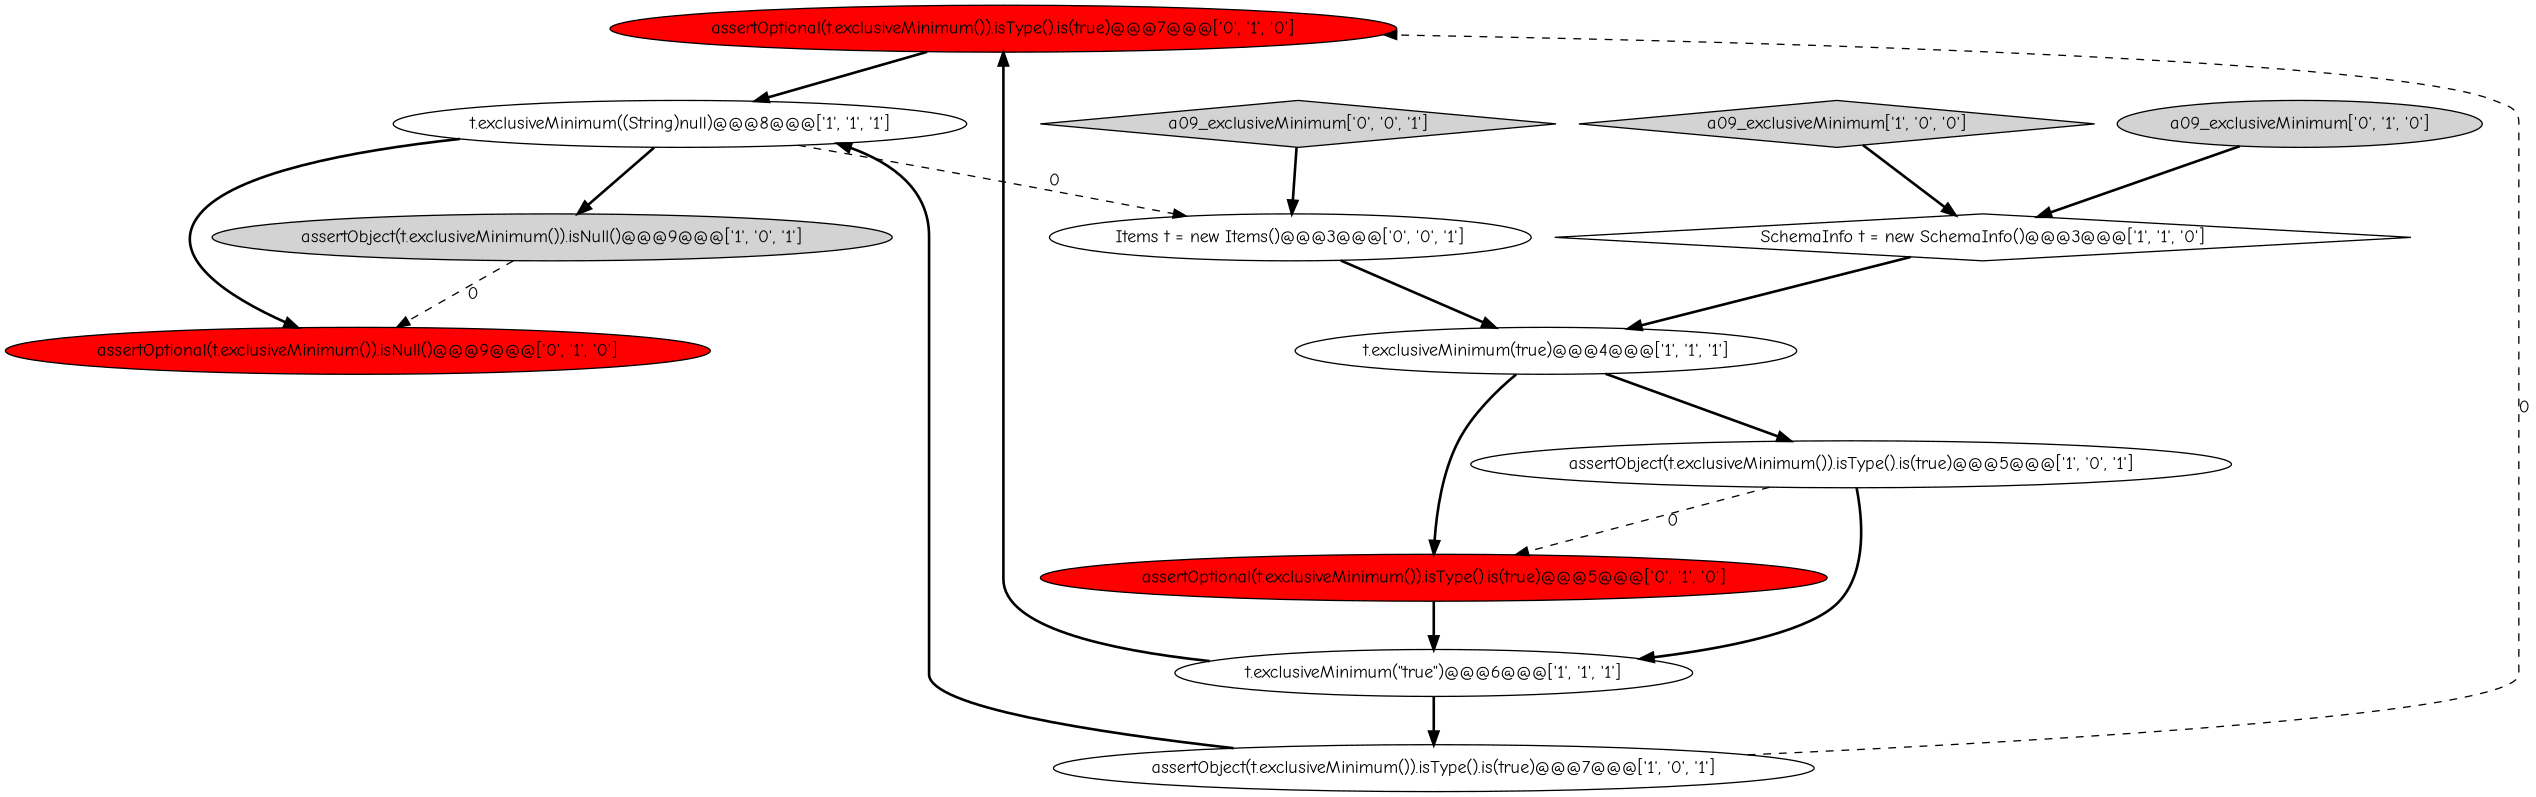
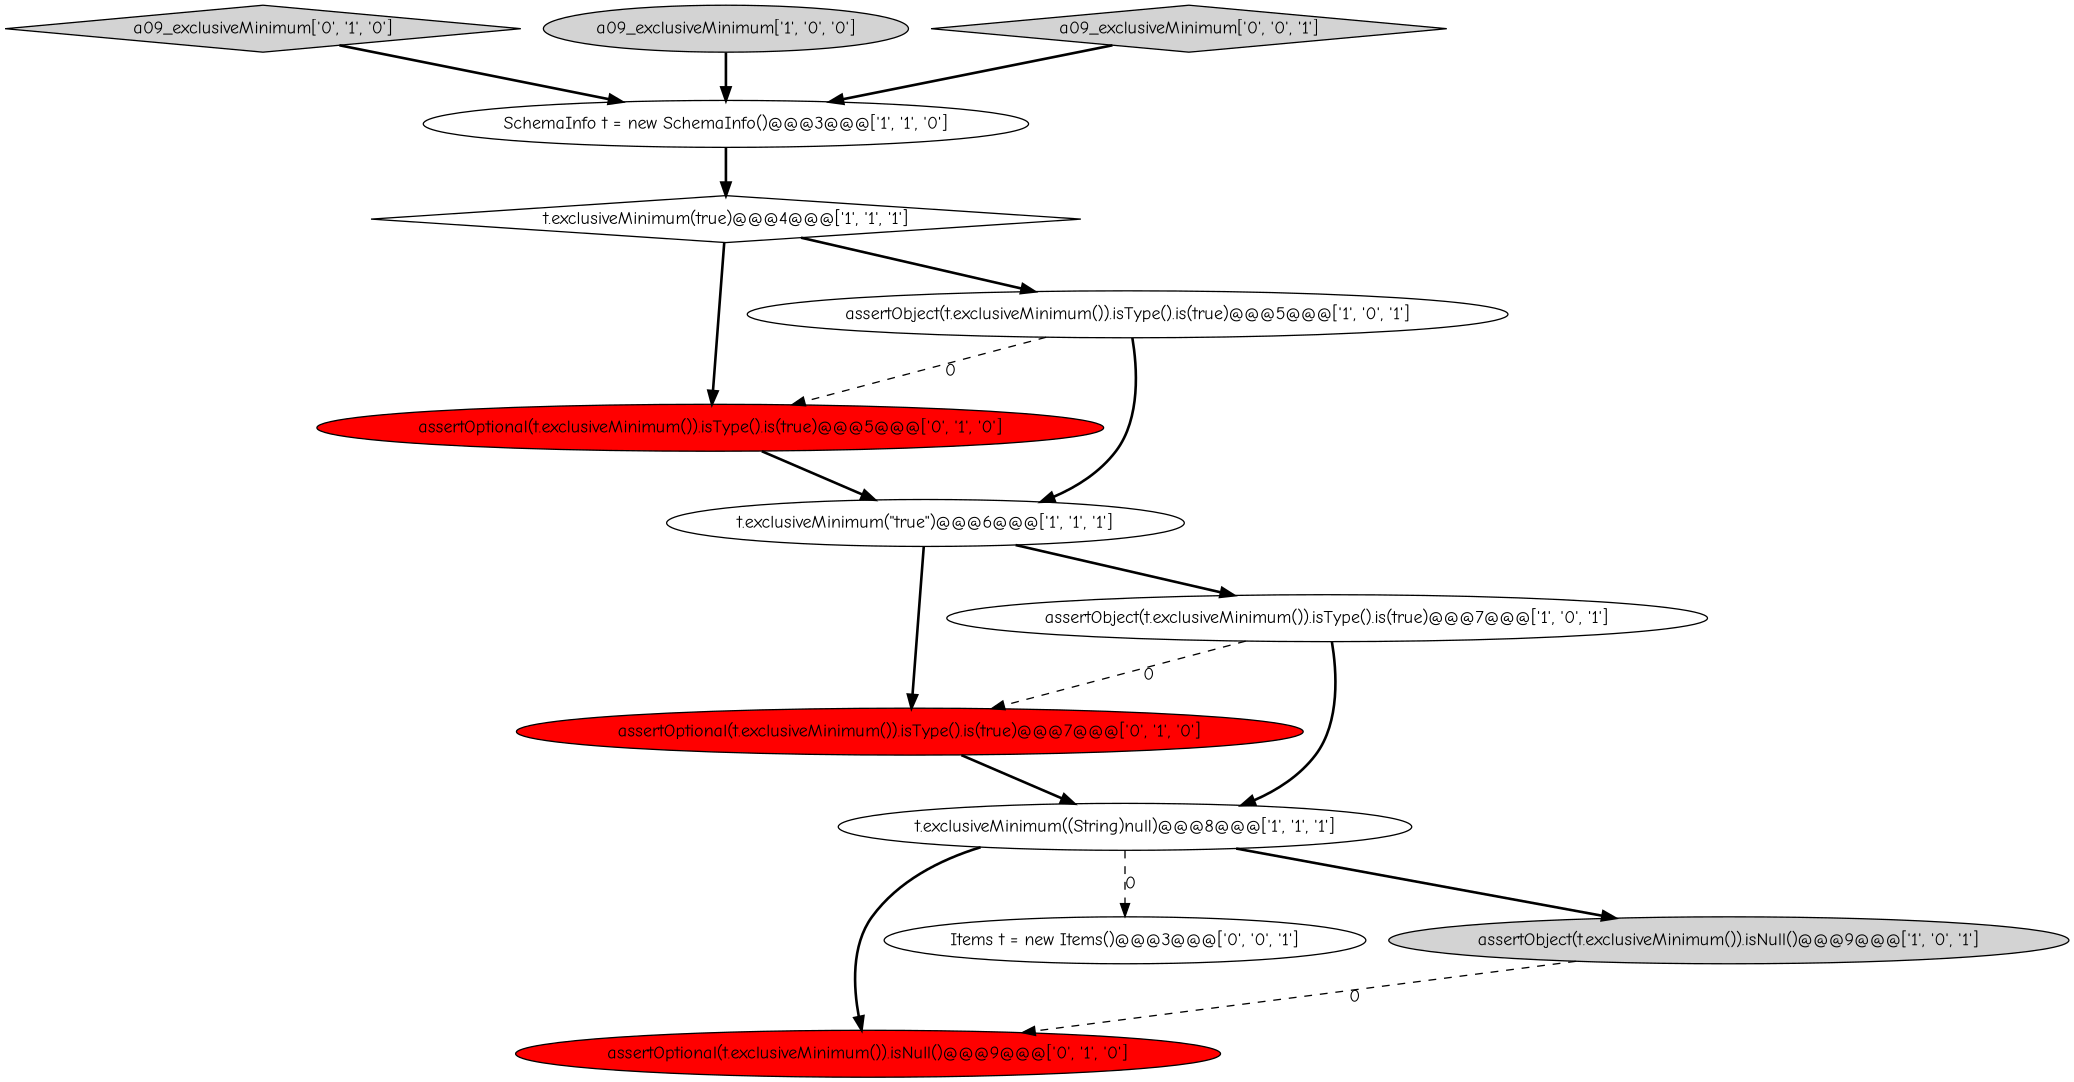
node "a09_exclusiveMinimum['1', '0', '0']": shape diamond -> ellipse
node "a09_exclusiveMinimum['0', '1', '0']": shape ellipse -> diamond
edge "a09_exclusiveMinimum['0', '0', '1']" -> "Items t = new Items()@@@3@@@['0', '0', '1']": now "a09_exclusiveMinimum['0', '0', '1']" -> "SchemaInfo t = new SchemaInfo()@@@3@@@['1', '1', '0']"
node "SchemaInfo t = new SchemaInfo()@@@3@@@['1', '1', '0']": shape diamond -> ellipse
edge "Items t = new Items()@@@3@@@['0', '0', '1']" -> "t.exclusiveMinimum(true)@@@4@@@['1', '1', '1']": removed
node "t.exclusiveMinimum(true)@@@4@@@['1', '1', '1']": shape ellipse -> diamond
